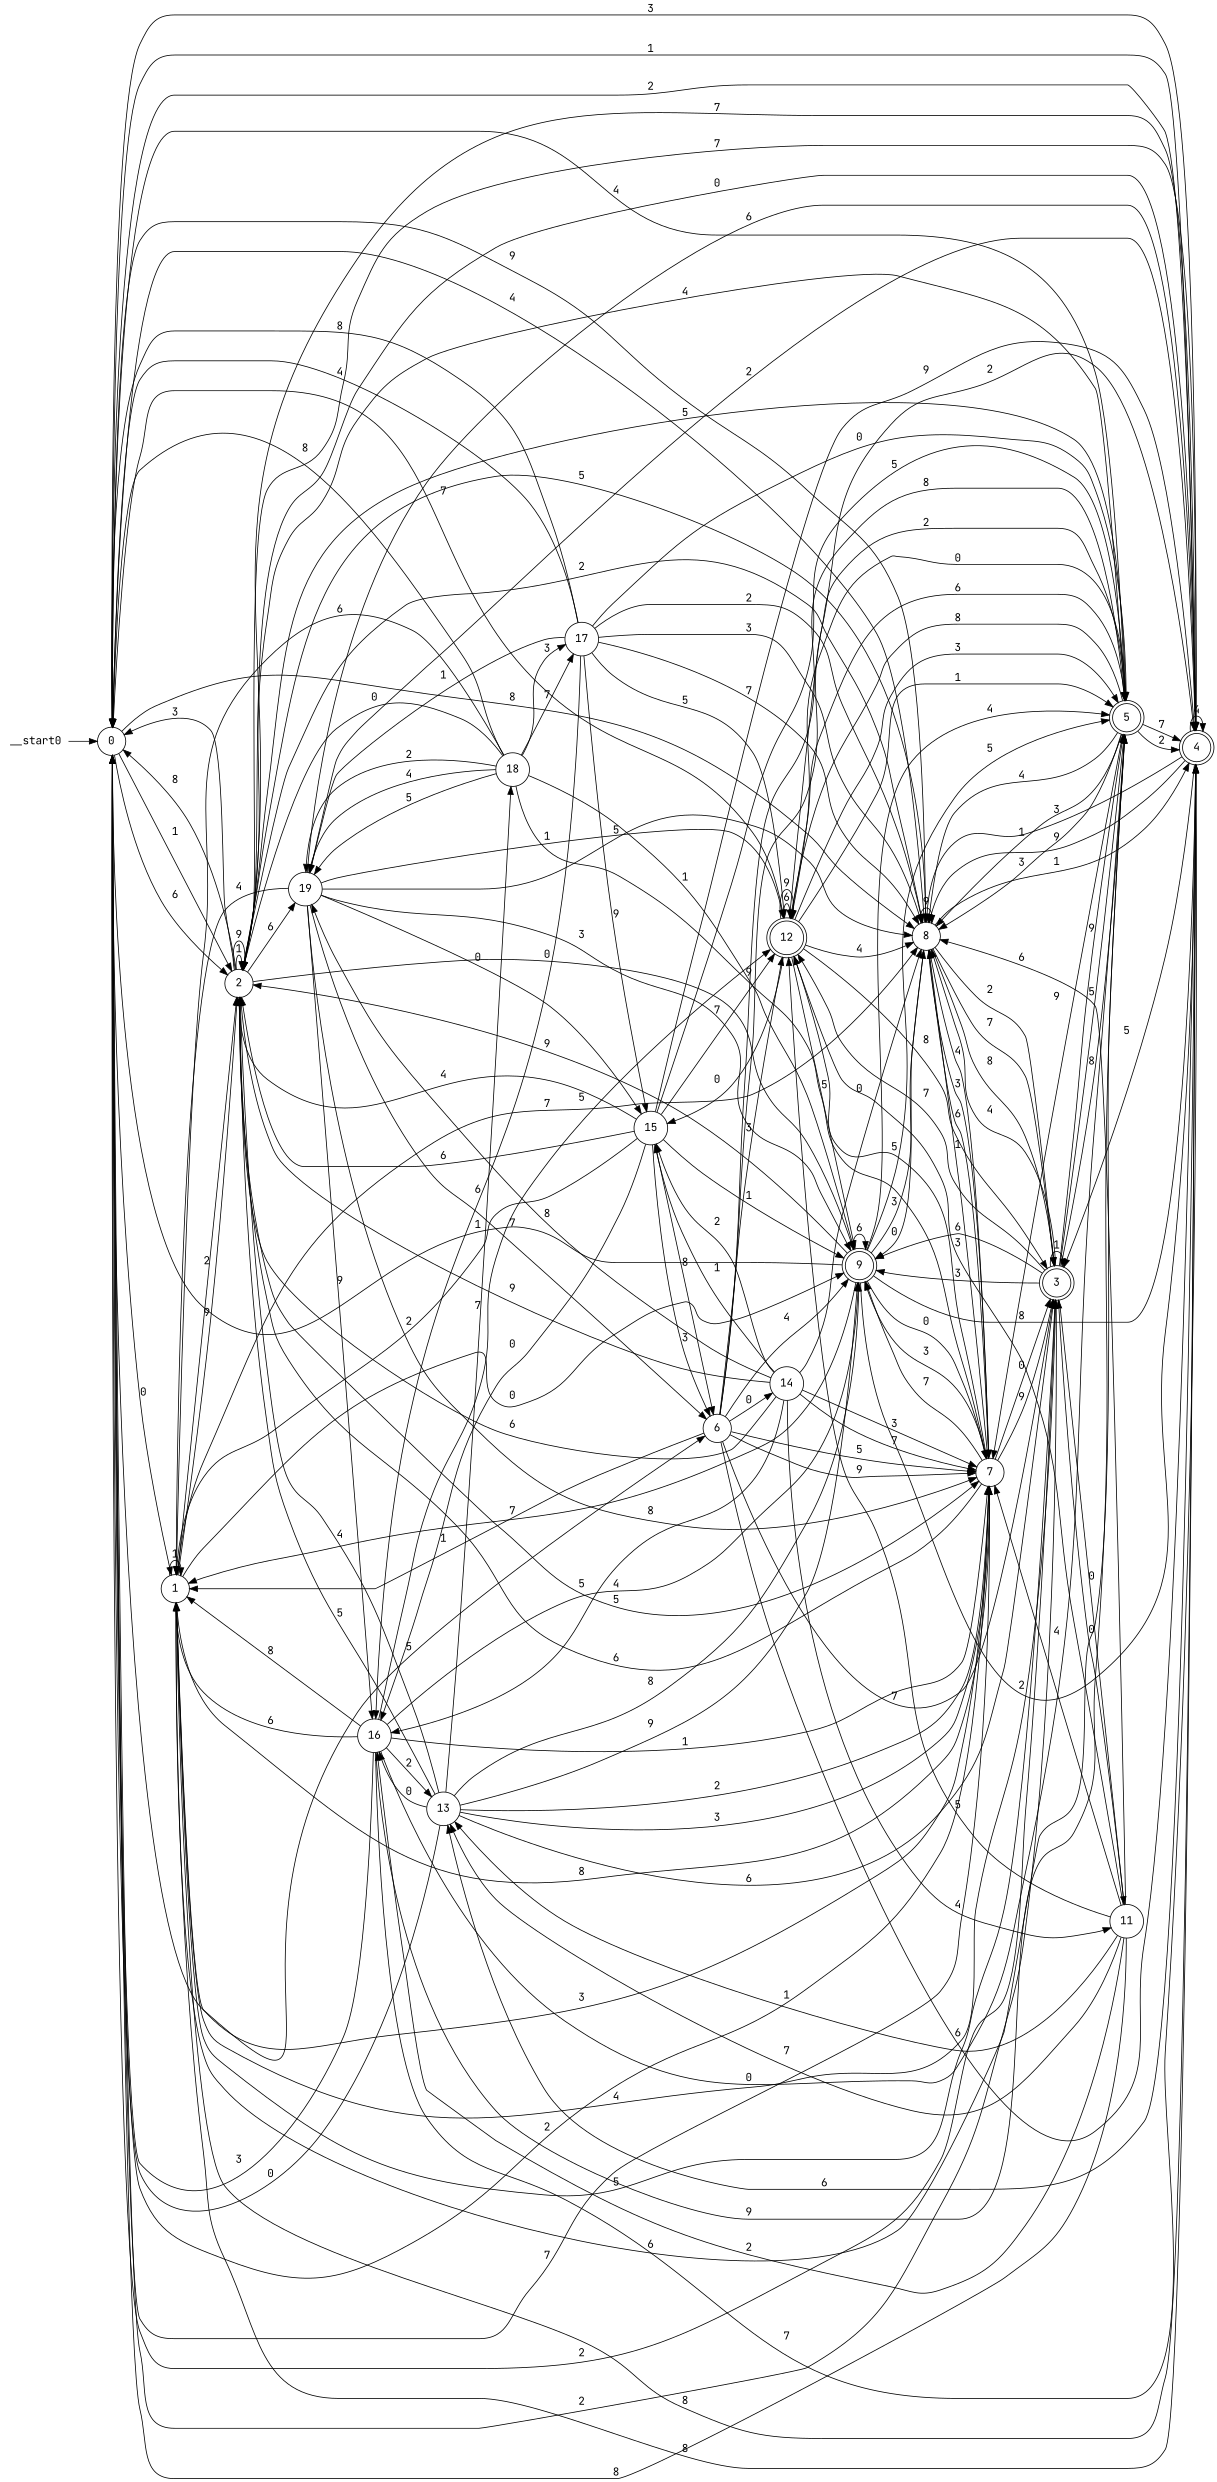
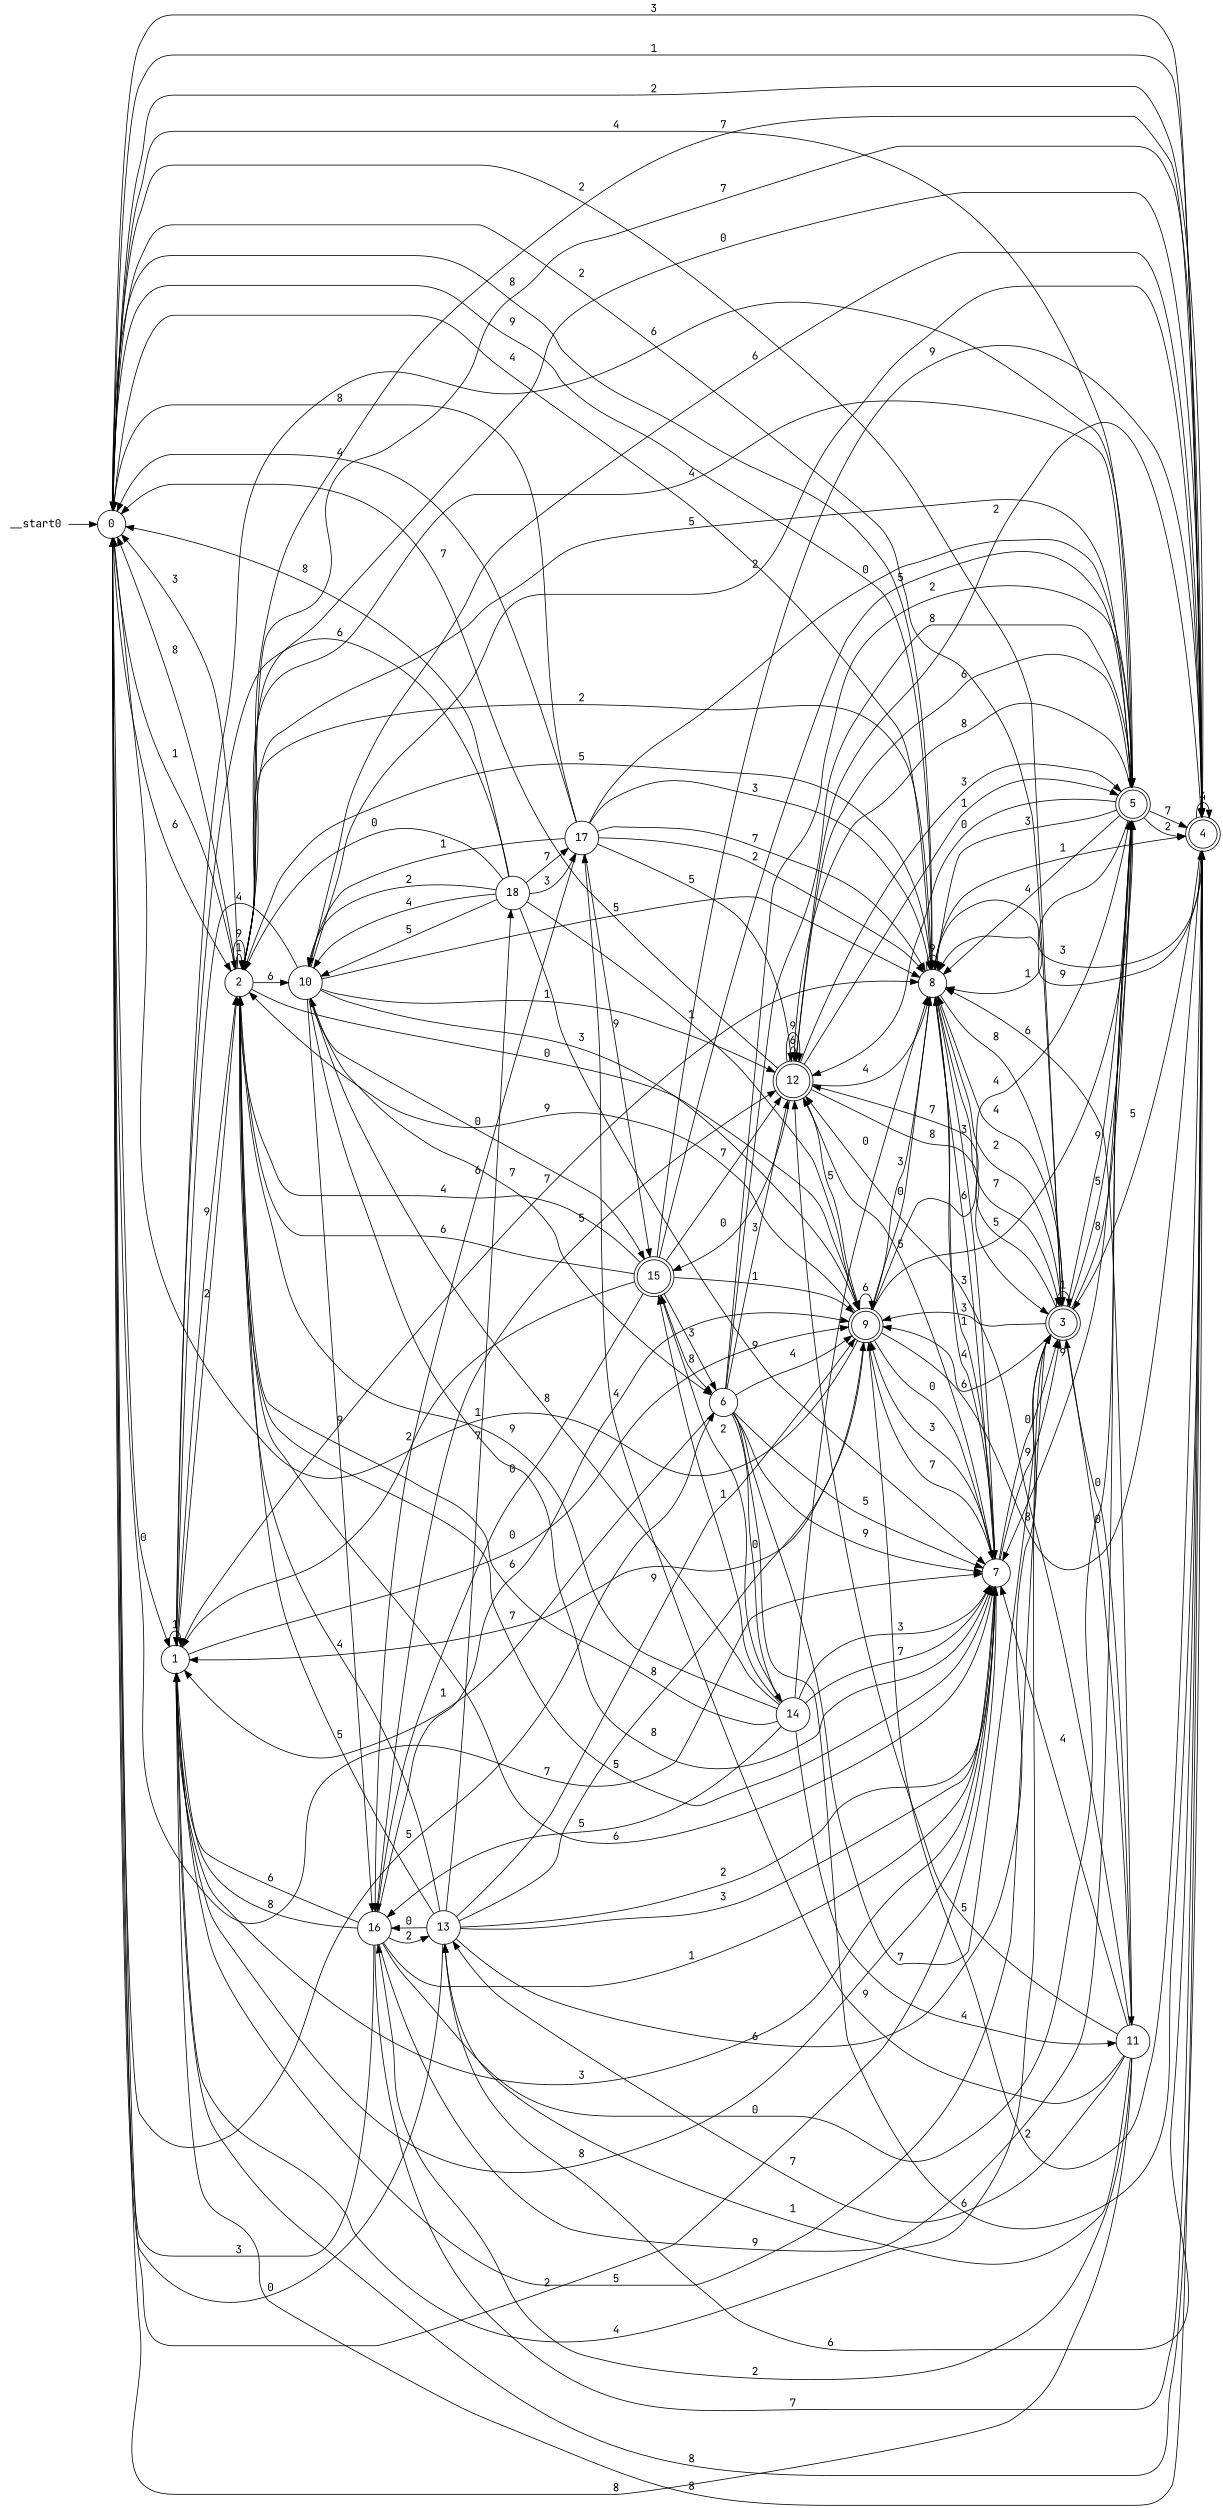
node "19": label "19" -> "10"
node "15": shape circle -> doublecircle
edge "11" -> "17": added, label "9"
